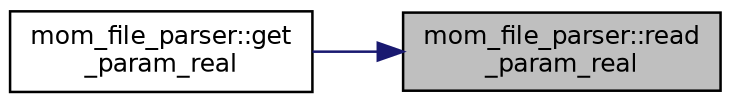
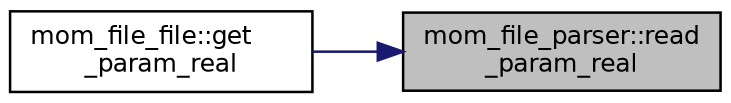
node "mom_file_parser::get _param_real": label "mom_file_parser::get _param_real" -> "mom_file_file::get _param_real"
